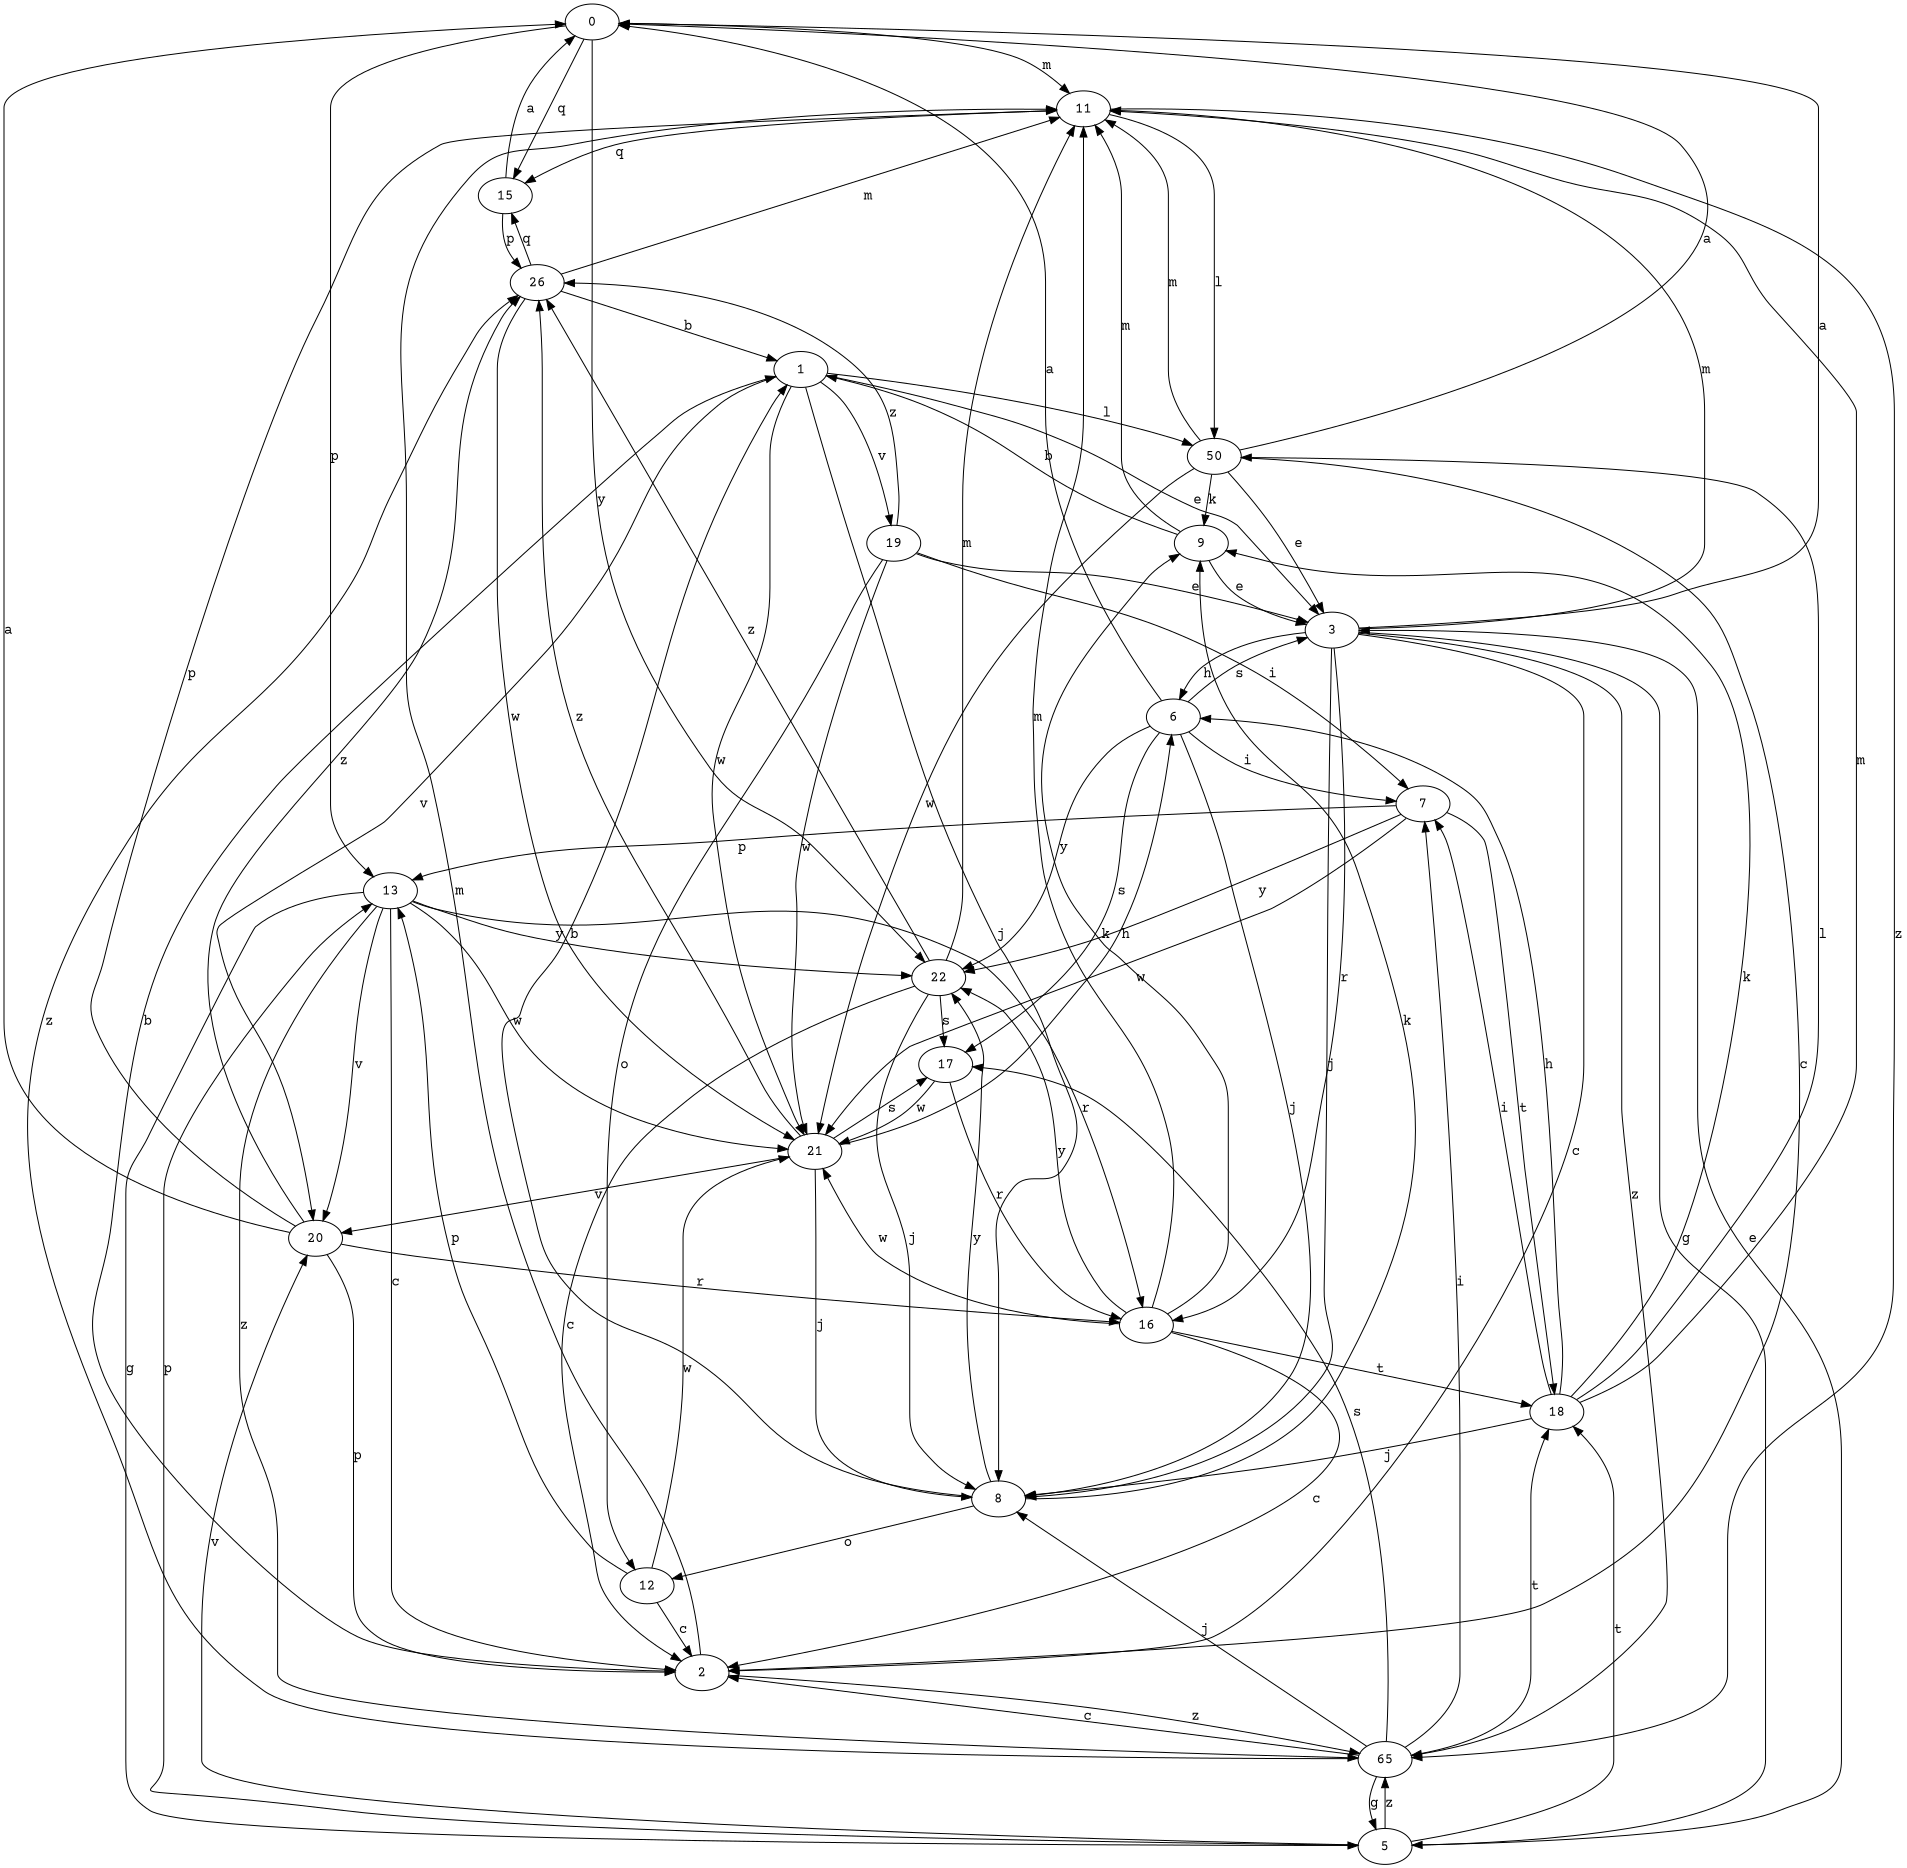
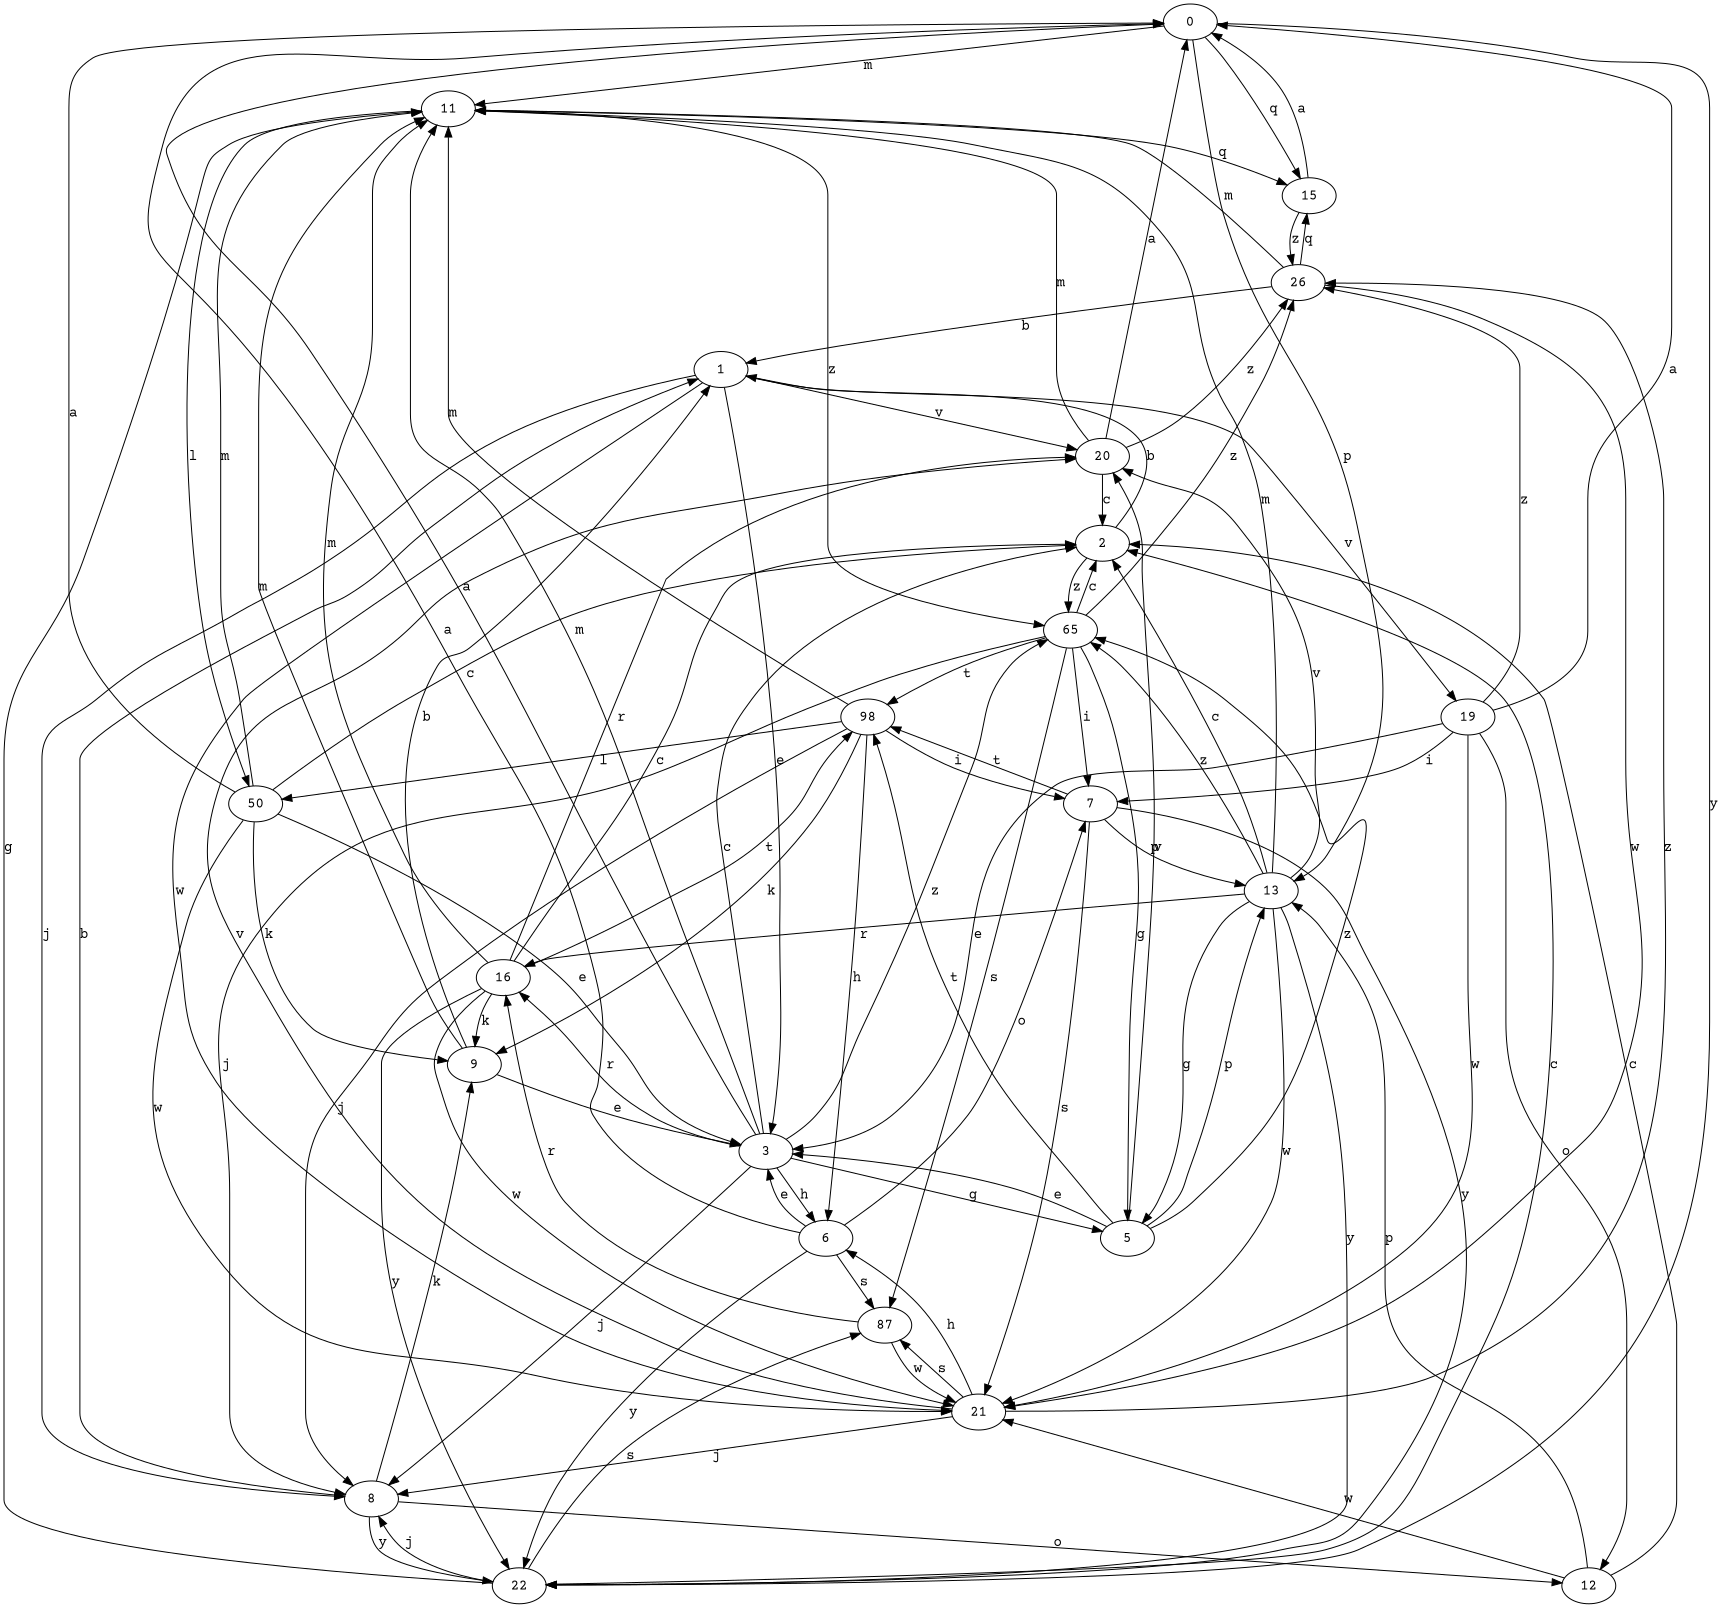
edge "19" -> "0": added, label "a"
edge "15" -> "26": label "p" -> "z"
edge "1" -> "50": removed, label "l"
edge "22" -> "11": label "m" -> "g"
edge "22" -> "26": removed, label "z"
edge "2" -> "11": now "13" -> "11"
edge "20" -> "11": label "p" -> "m"
edge "6" -> "3": label "s" -> "e"
edge "6" -> "7": label "i" -> "o"
edge "7" -> "21": label "w" -> "s"
node "17": label "17" -> "87"
edge "6" -> "8": removed, label "j"
edge "20" -> "16": reversed
node "18": label "18" -> "98"
edge "20" -> "2": label "p" -> "c"
